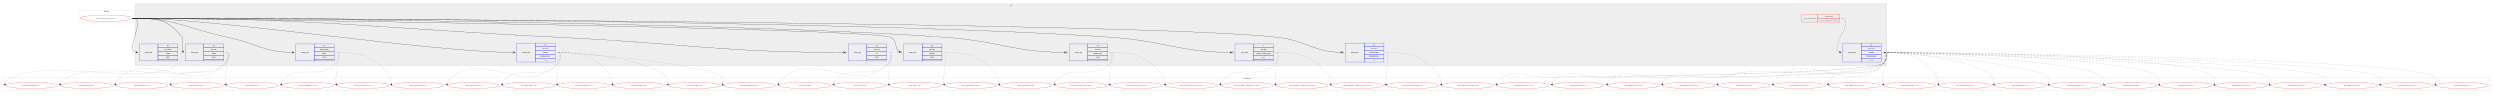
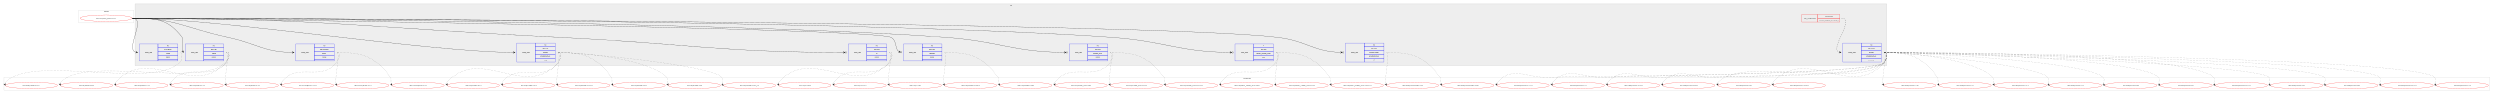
node "dev-lang/python-3.4.5-r1": removed
